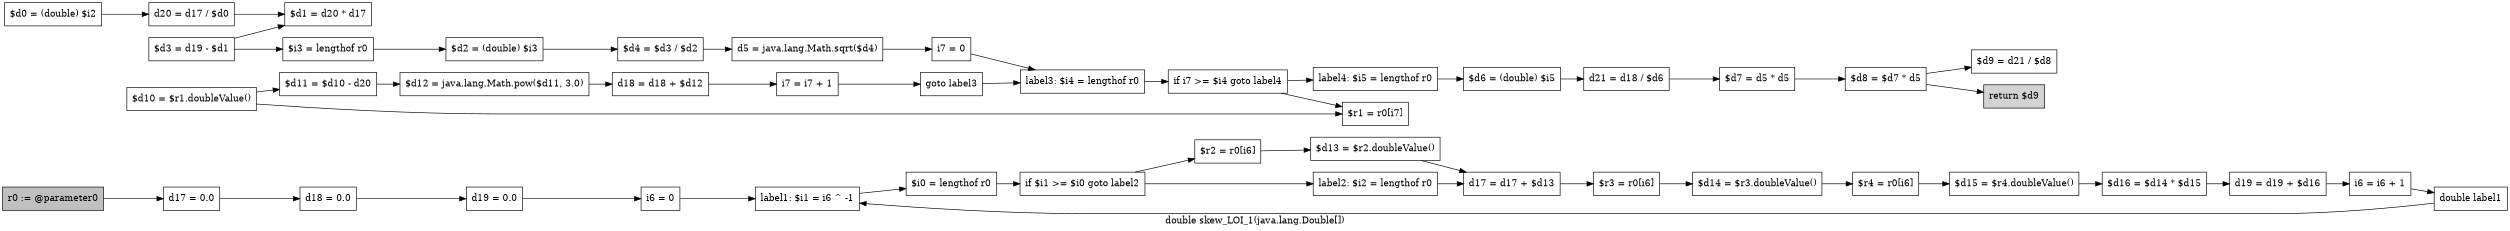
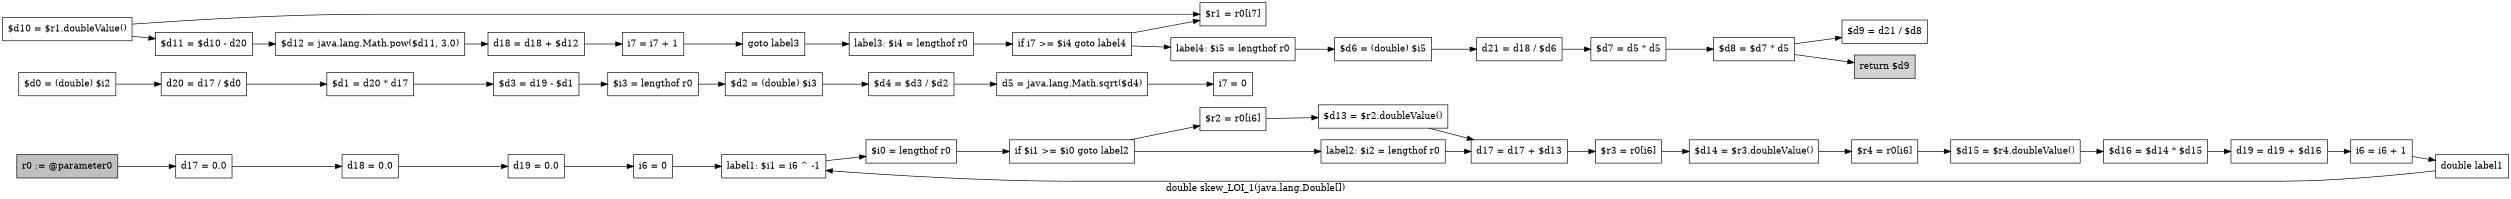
edge "$d3 = d19 - $d1" -> "$d1 = d20 * d17": reversed
edge "i7 = 0" -> "label3: $i4 = lengthof r0": removed
